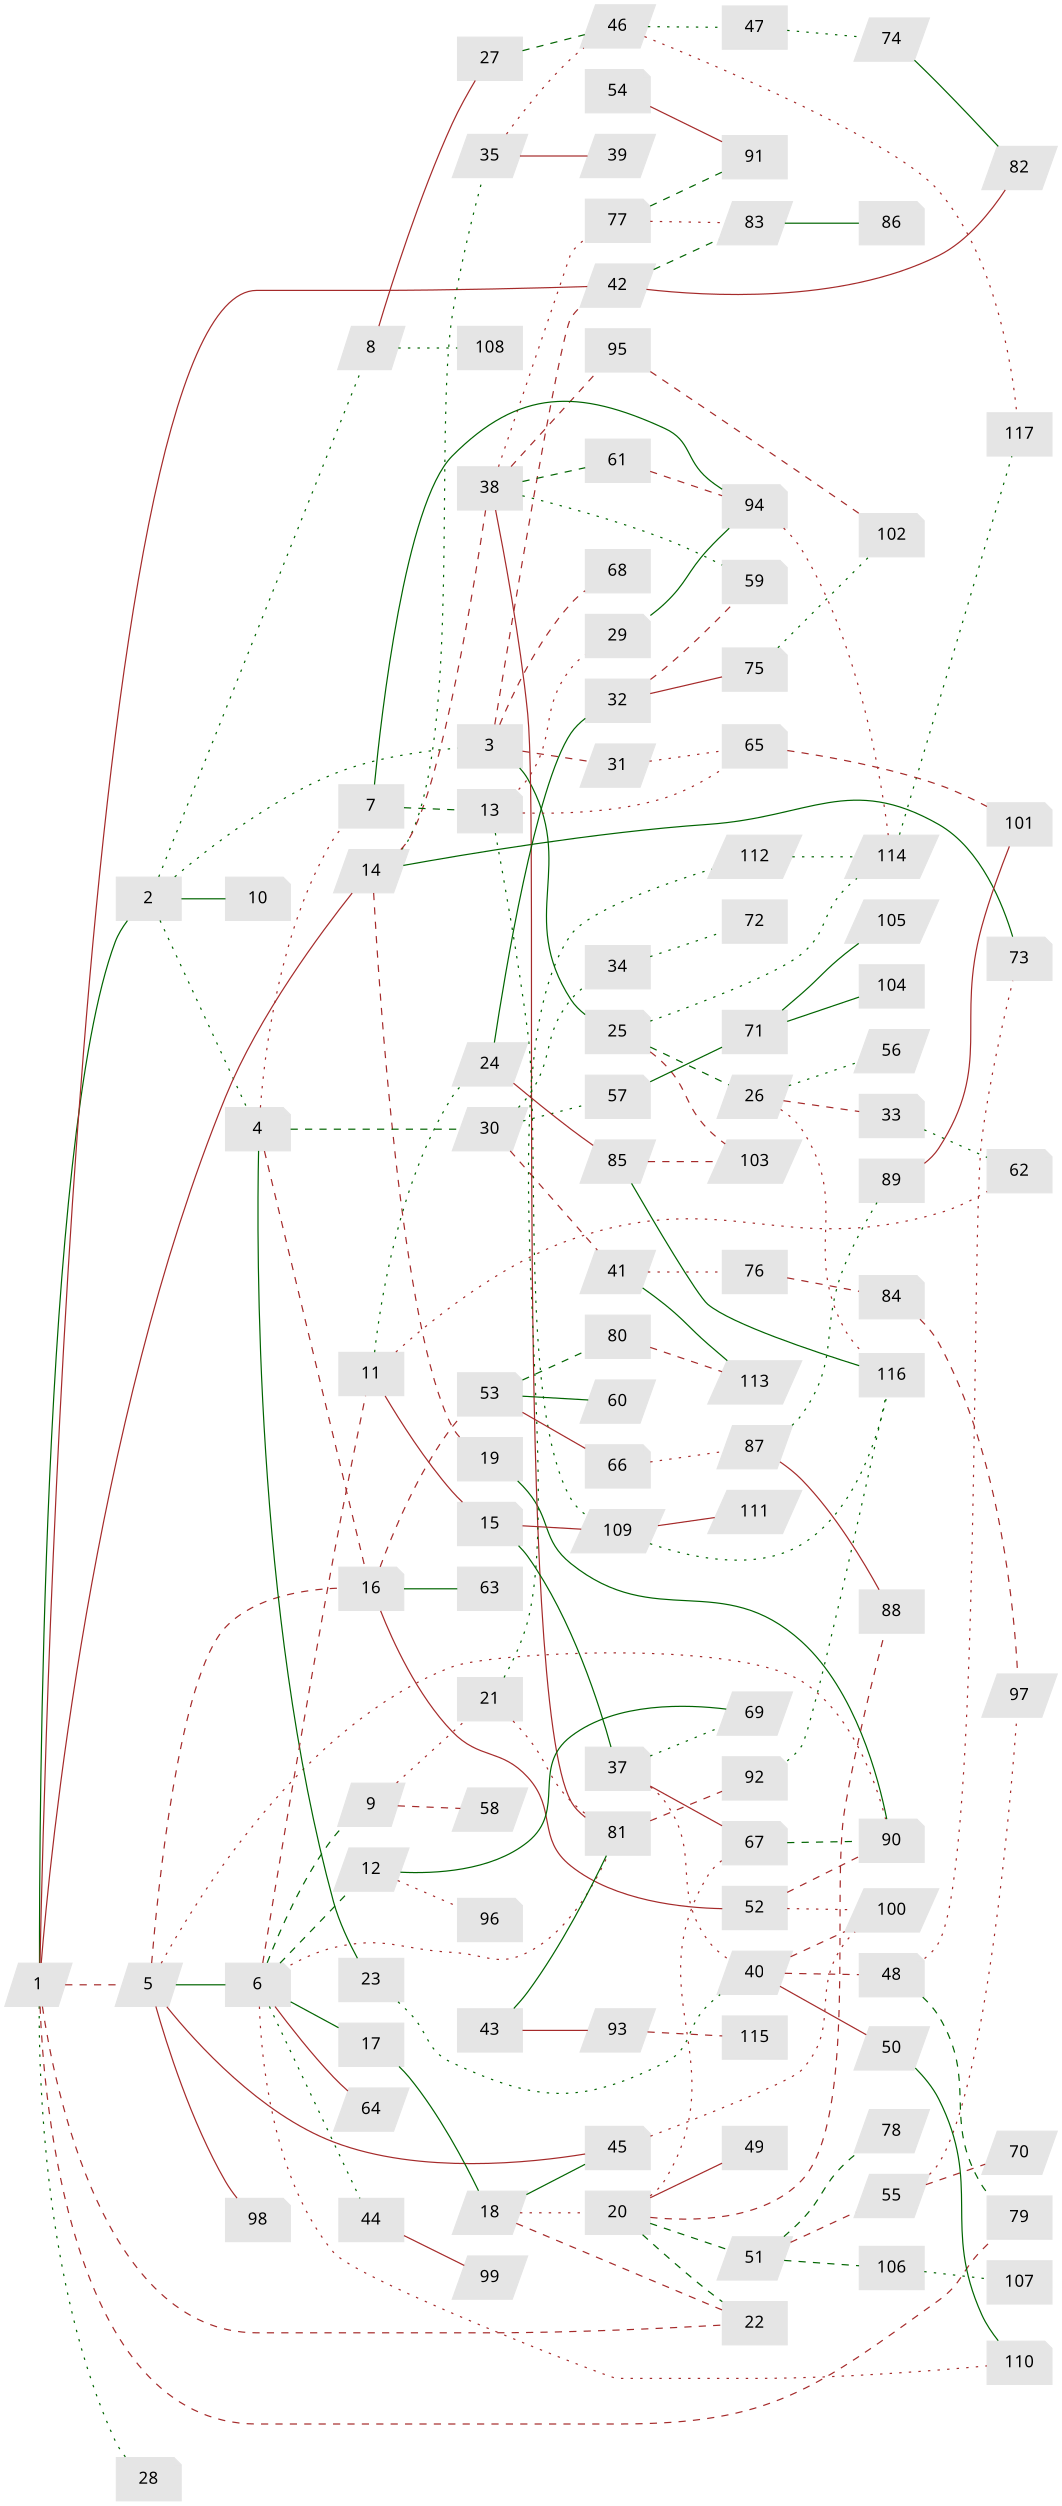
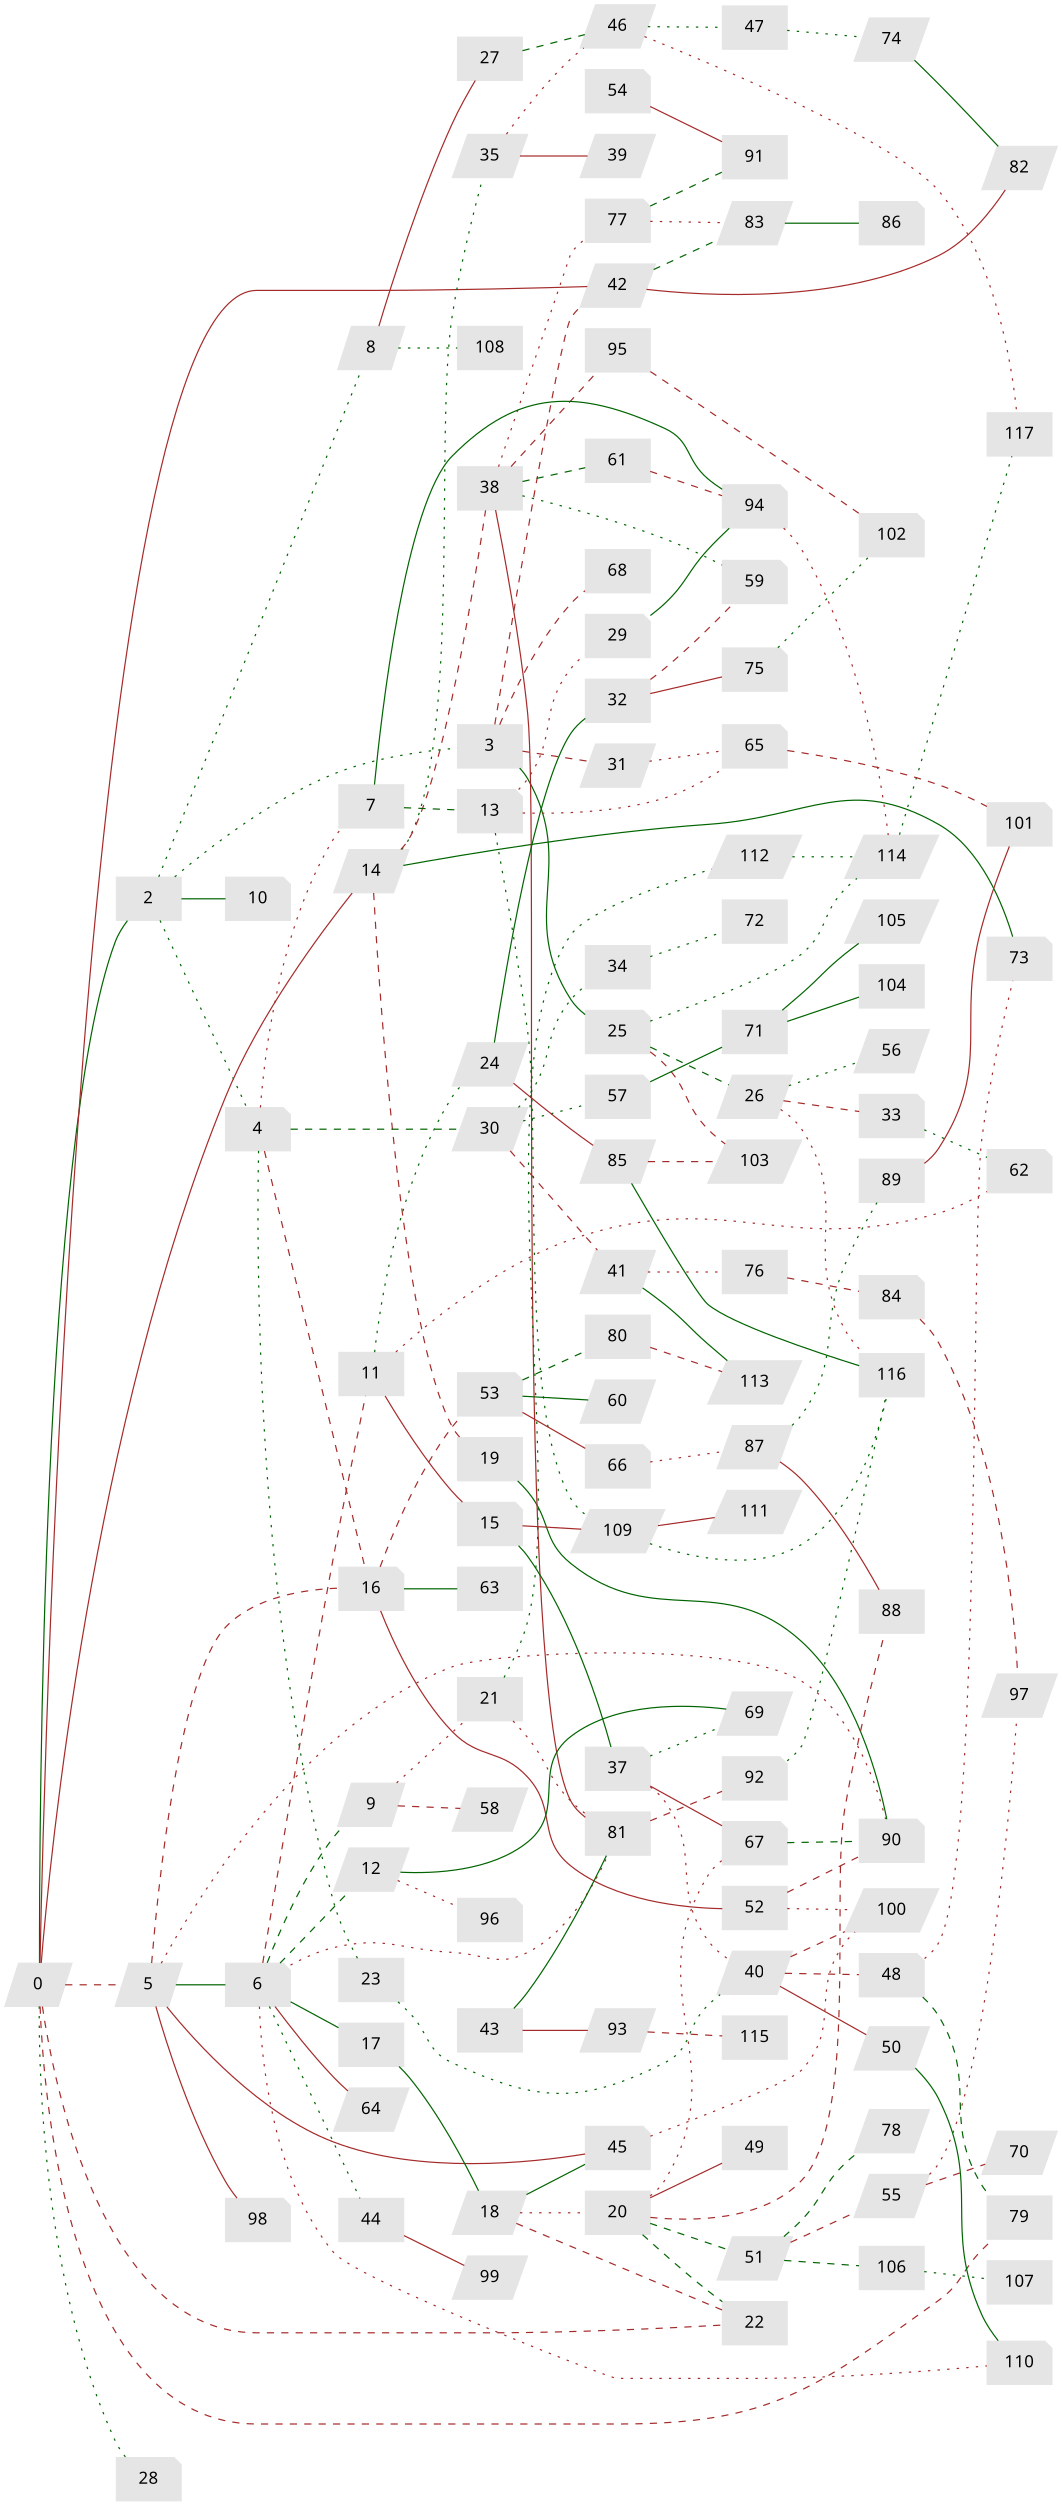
edge "4" -- "23": style solid -> dotted
node "1": label "1" -> "0"
